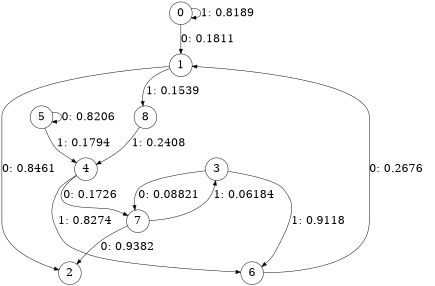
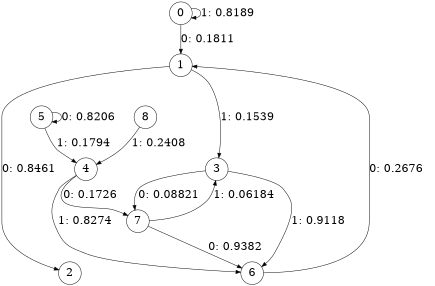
edge "1" -> "8": now "1" -> "3"
edge "7" -> "2": now "7" -> "6"
